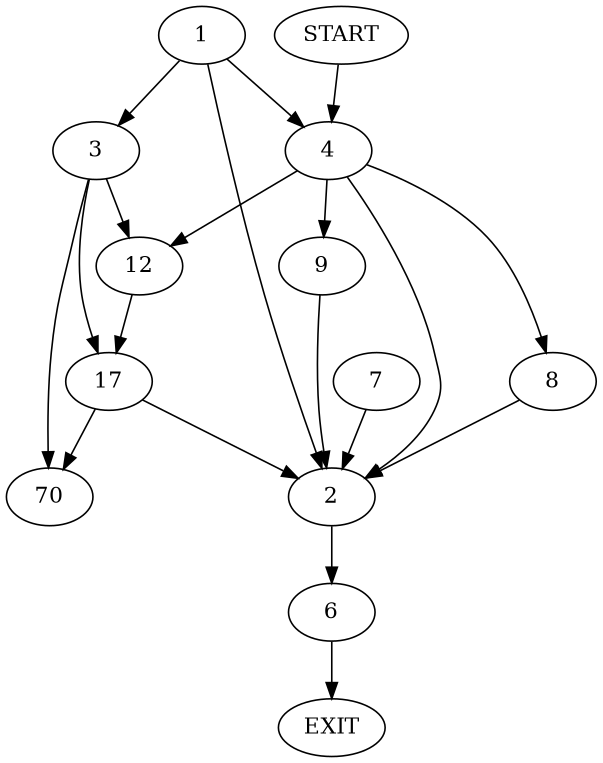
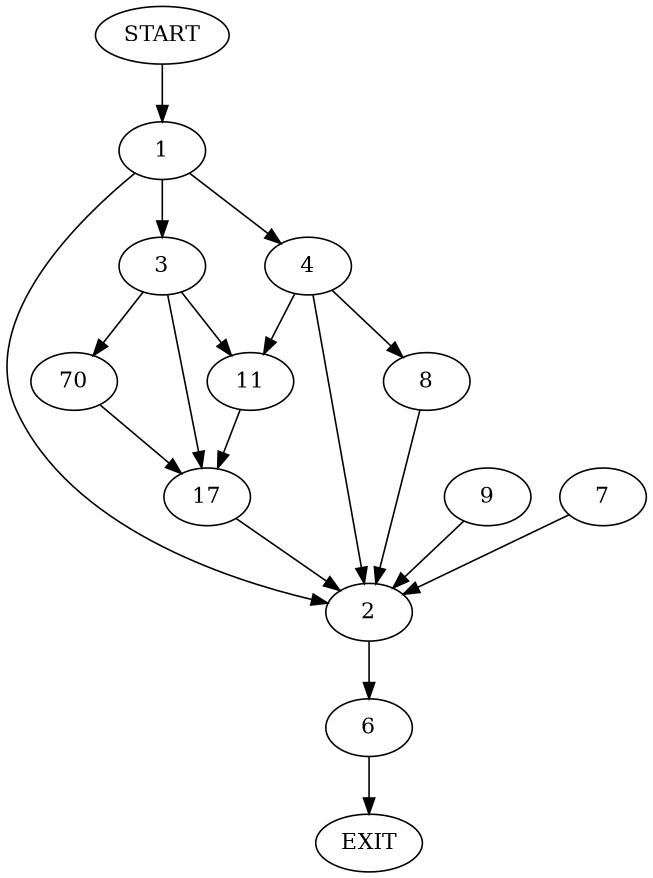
edge "START" -> "4": now "START" -> "1"
edge "4" -> "9": removed
node "12": label "12" -> "11"
edge "17" -> "70": reversed
